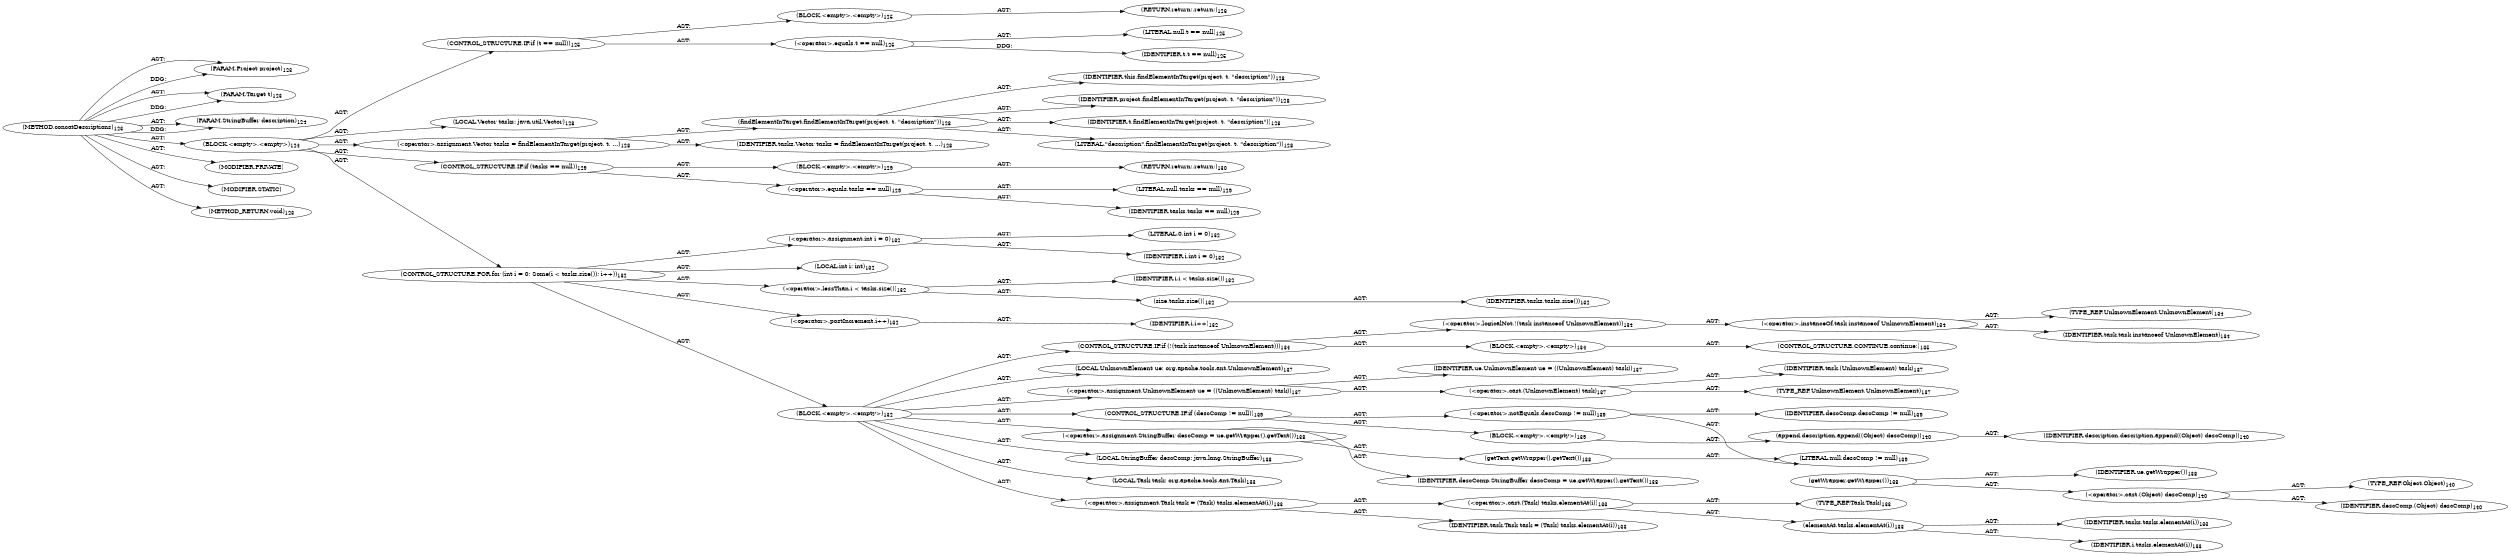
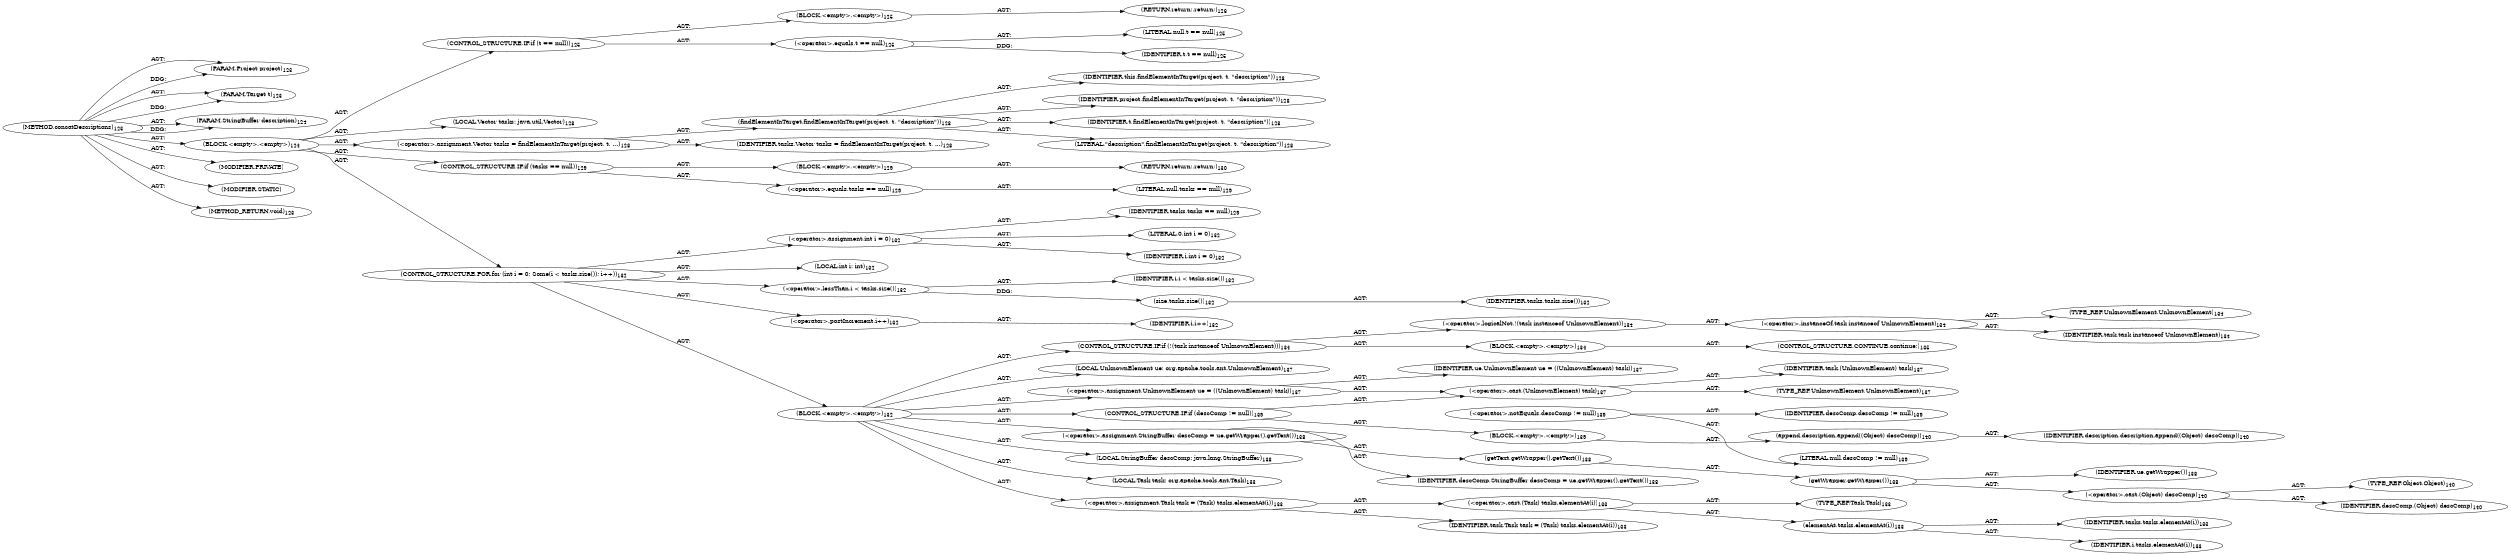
edge "(<operator>.equals,tasks == null)" -> "(IDENTIFIER,tasks,tasks == null)": now "(<operator>.assignment,int i = 0)" -> "(IDENTIFIER,tasks,tasks == null)"
edge "(<operator>.lessThan,i < tasks.size())" -> "(size,tasks.size())": label "AST: " -> "DDG: "
edge "(CONTROL_STRUCTURE,IF,if (descComp != null))" -> "(<operator>.notEquals,descComp != null)": now "(CONTROL_STRUCTURE,IF,if (descComp != null))" -> "(<operator>.cast,(UnknownElement) task)"
edge "(getText,getWrapper().getText())" -> "(LITERAL,null,descComp != null)": now "(getText,getWrapper().getText())" -> "(getWrapper,getWrapper())"
